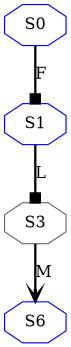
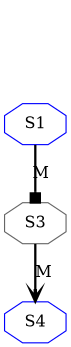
node "S0": removed
edge "S1" -> "S3": label "L" -> "M"
node "S6": label "S6" -> "S4"
